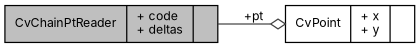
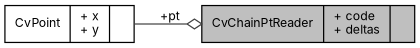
edge "CvChainPtReader" -> "CvPoint": reversed
